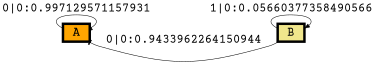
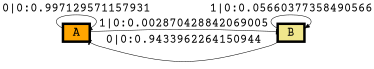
edge "A" -> "B": added, label "1|0:0.002870428842069005"
